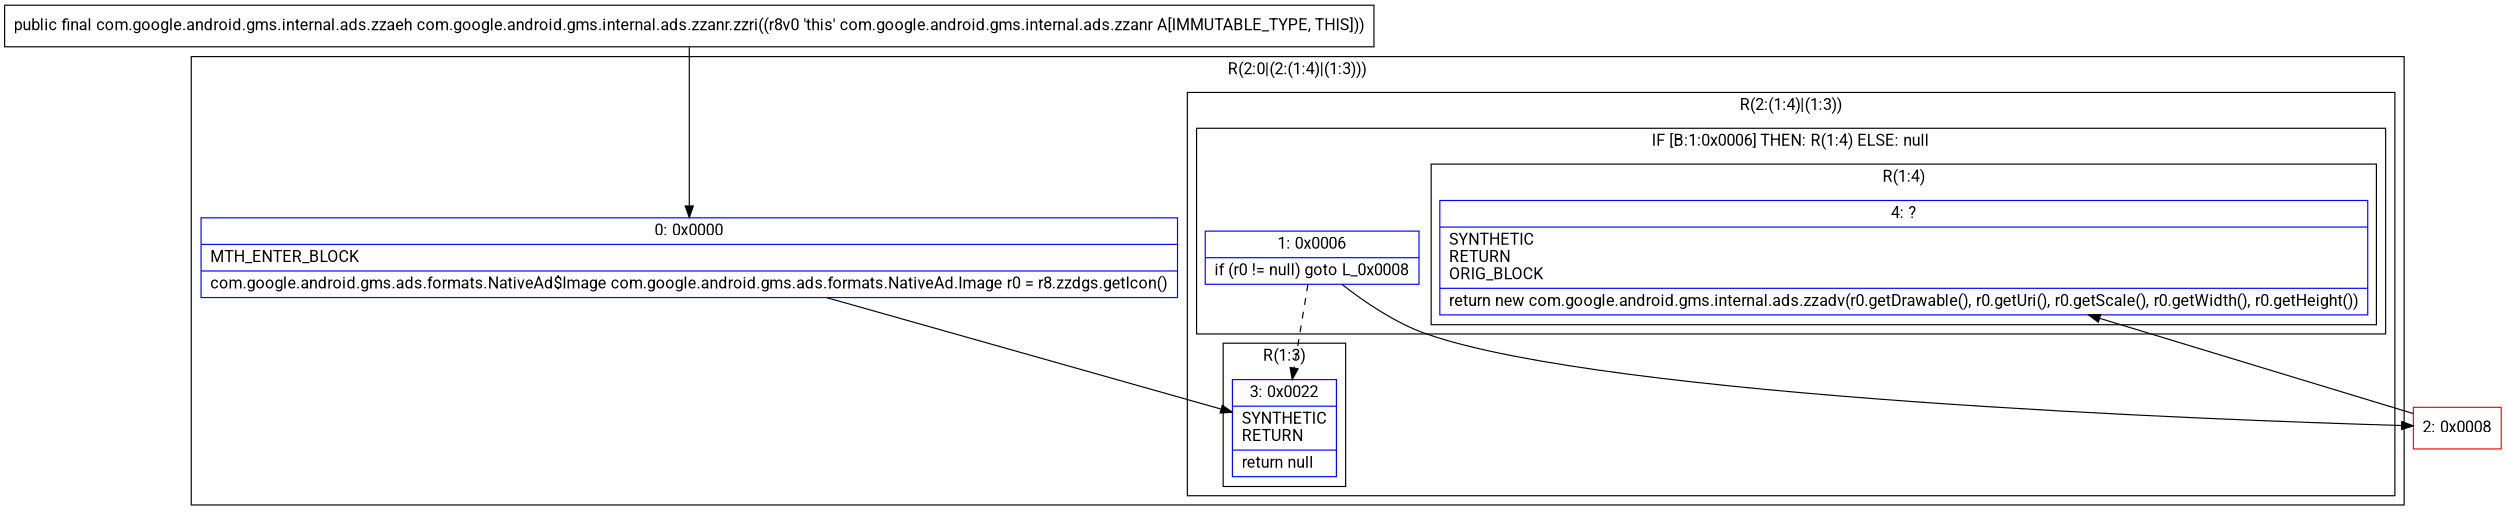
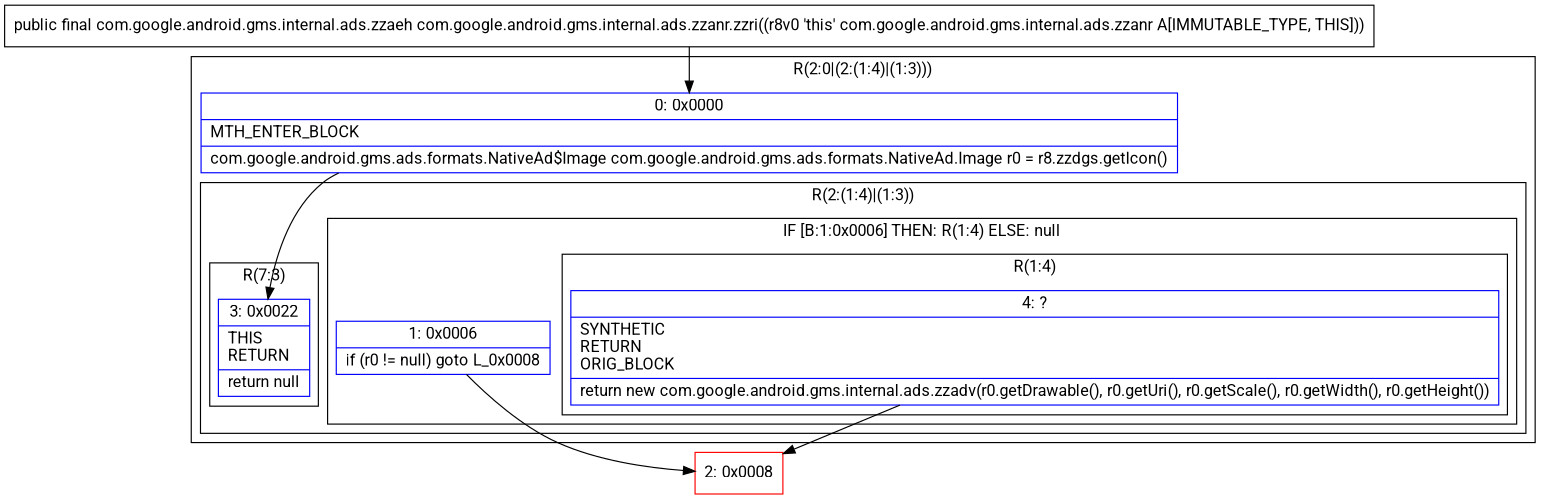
edge "1: 0x0006" -> "3: 0x0022": removed
cluster "R(1:3)": label "R(1:3)" -> "R(7:3)"
edge "2: 0x0008" -> "4: ?": reversed
node "3: 0x0022": text "SYNTHETIC" -> "THIS"
